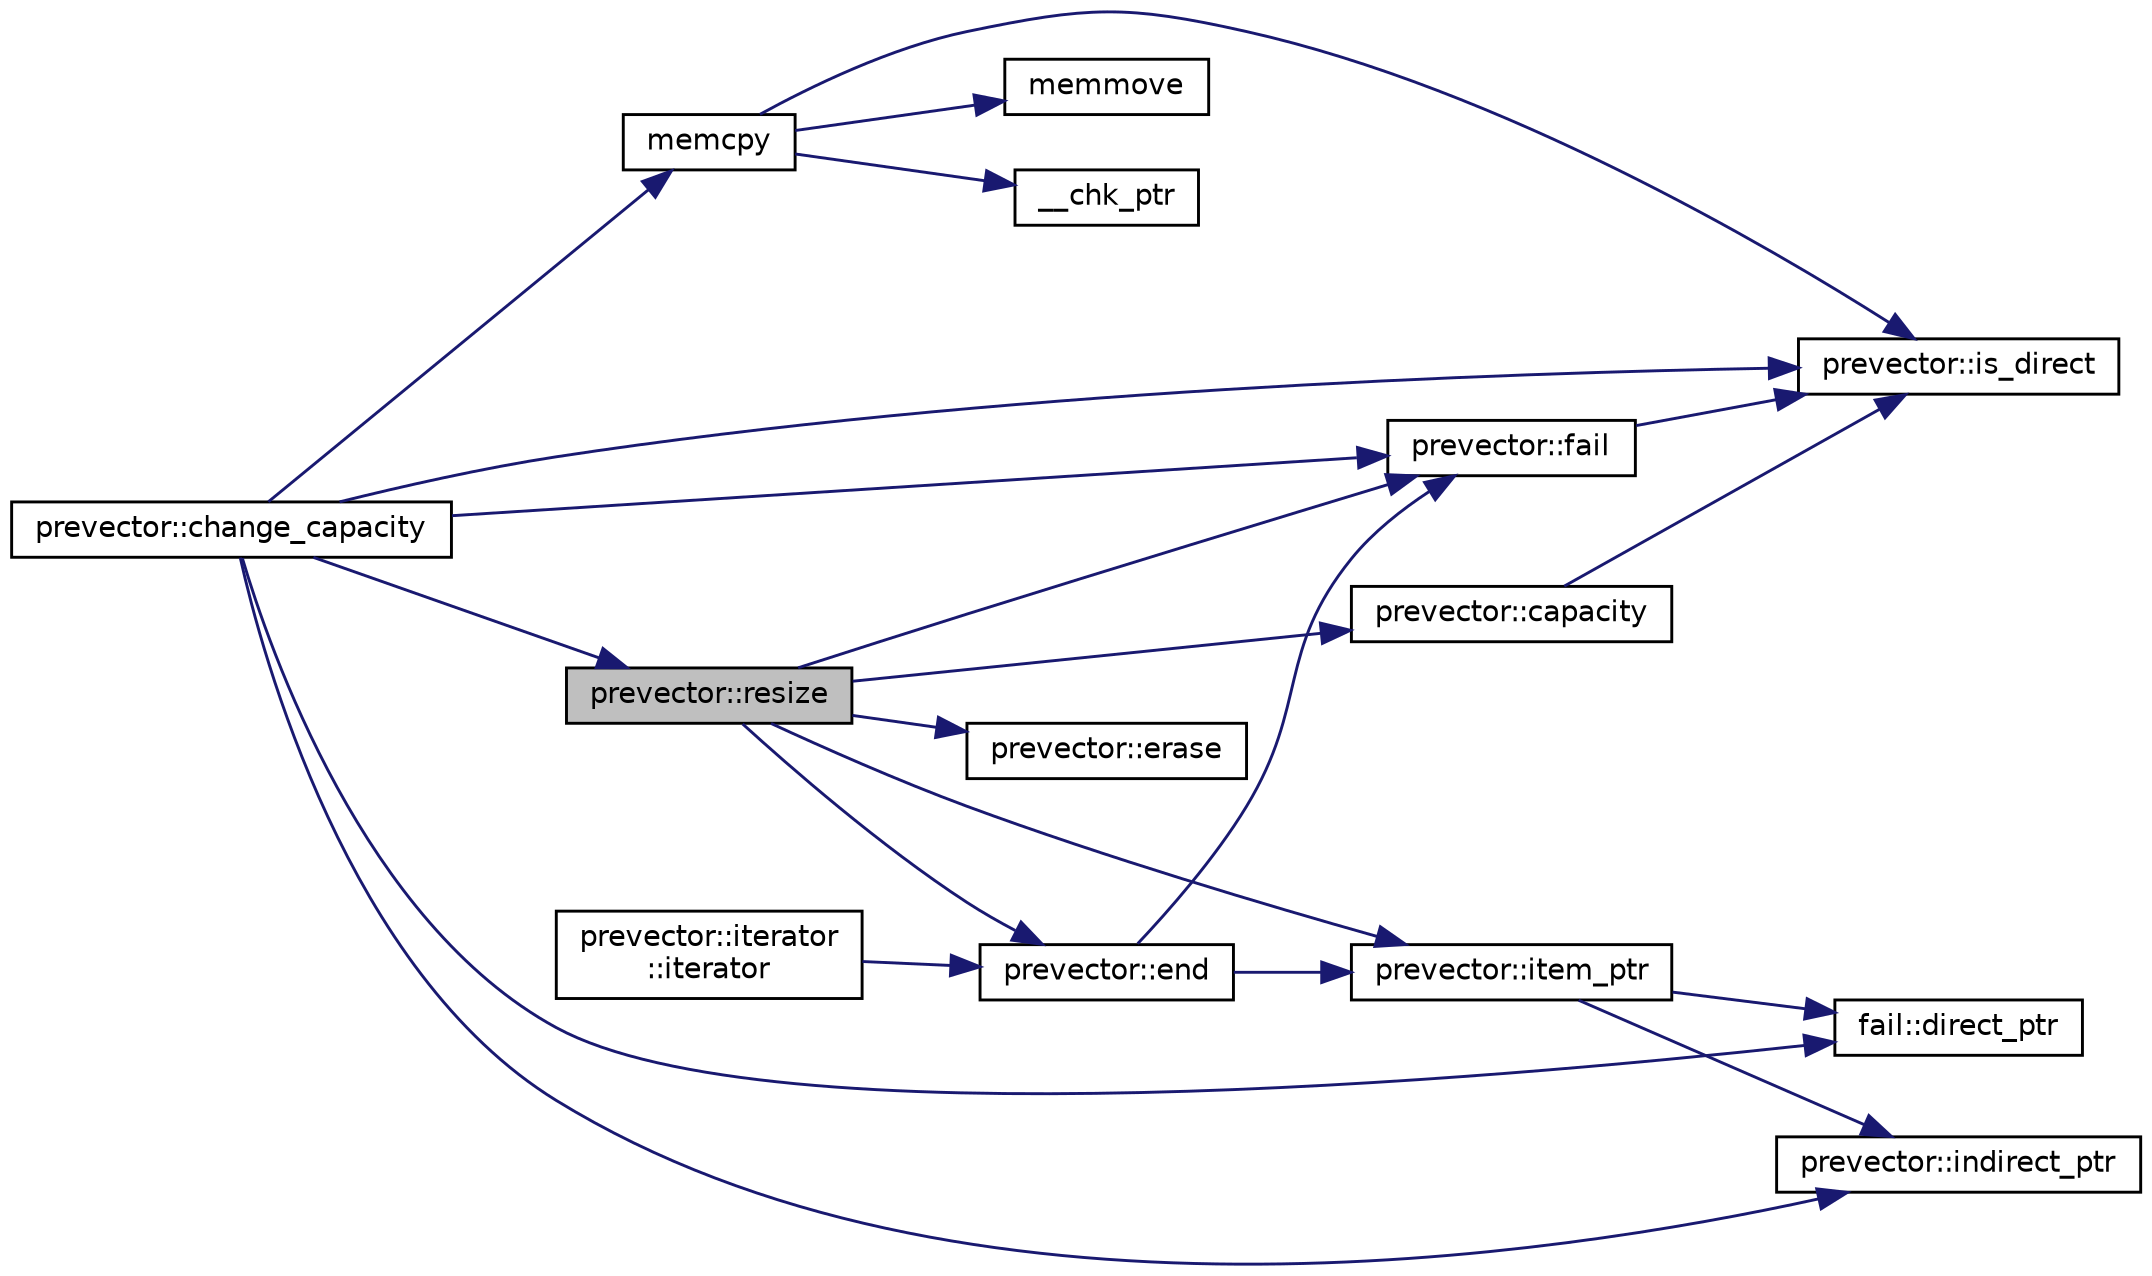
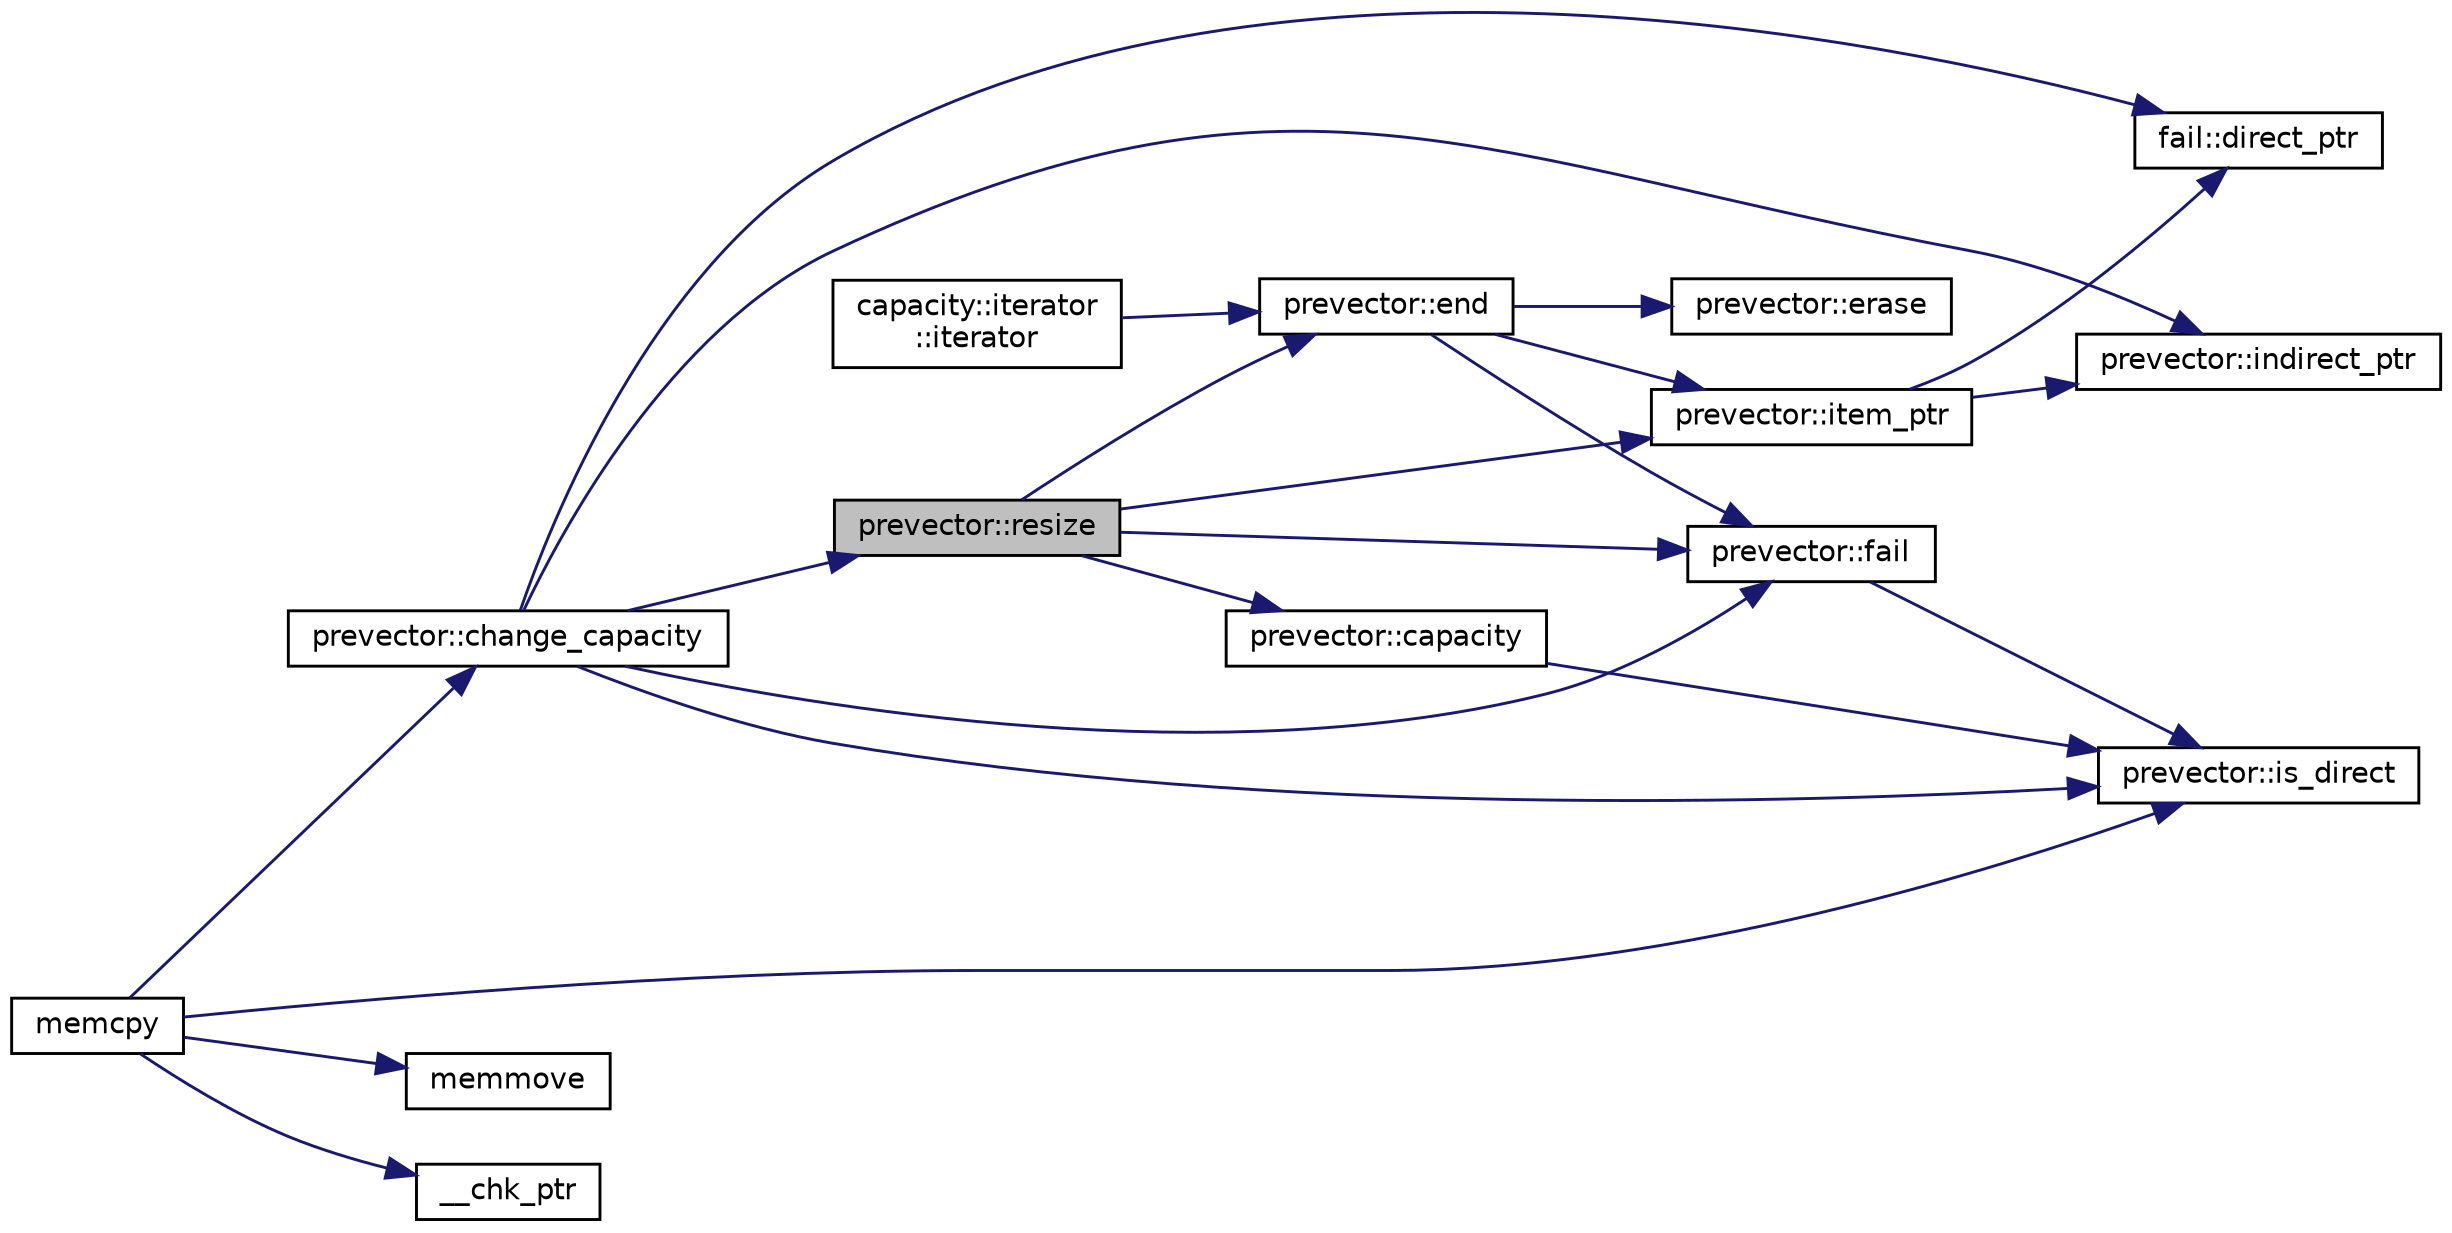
edge "prevector::change_capacity" -> "memcpy": reversed
edge "prevector::resize" -> "prevector::erase": now "prevector::end" -> "prevector::erase"
node "prevector::iterator ::iterator": label "prevector::iterator ::iterator" -> "capacity::iterator ::iterator"
